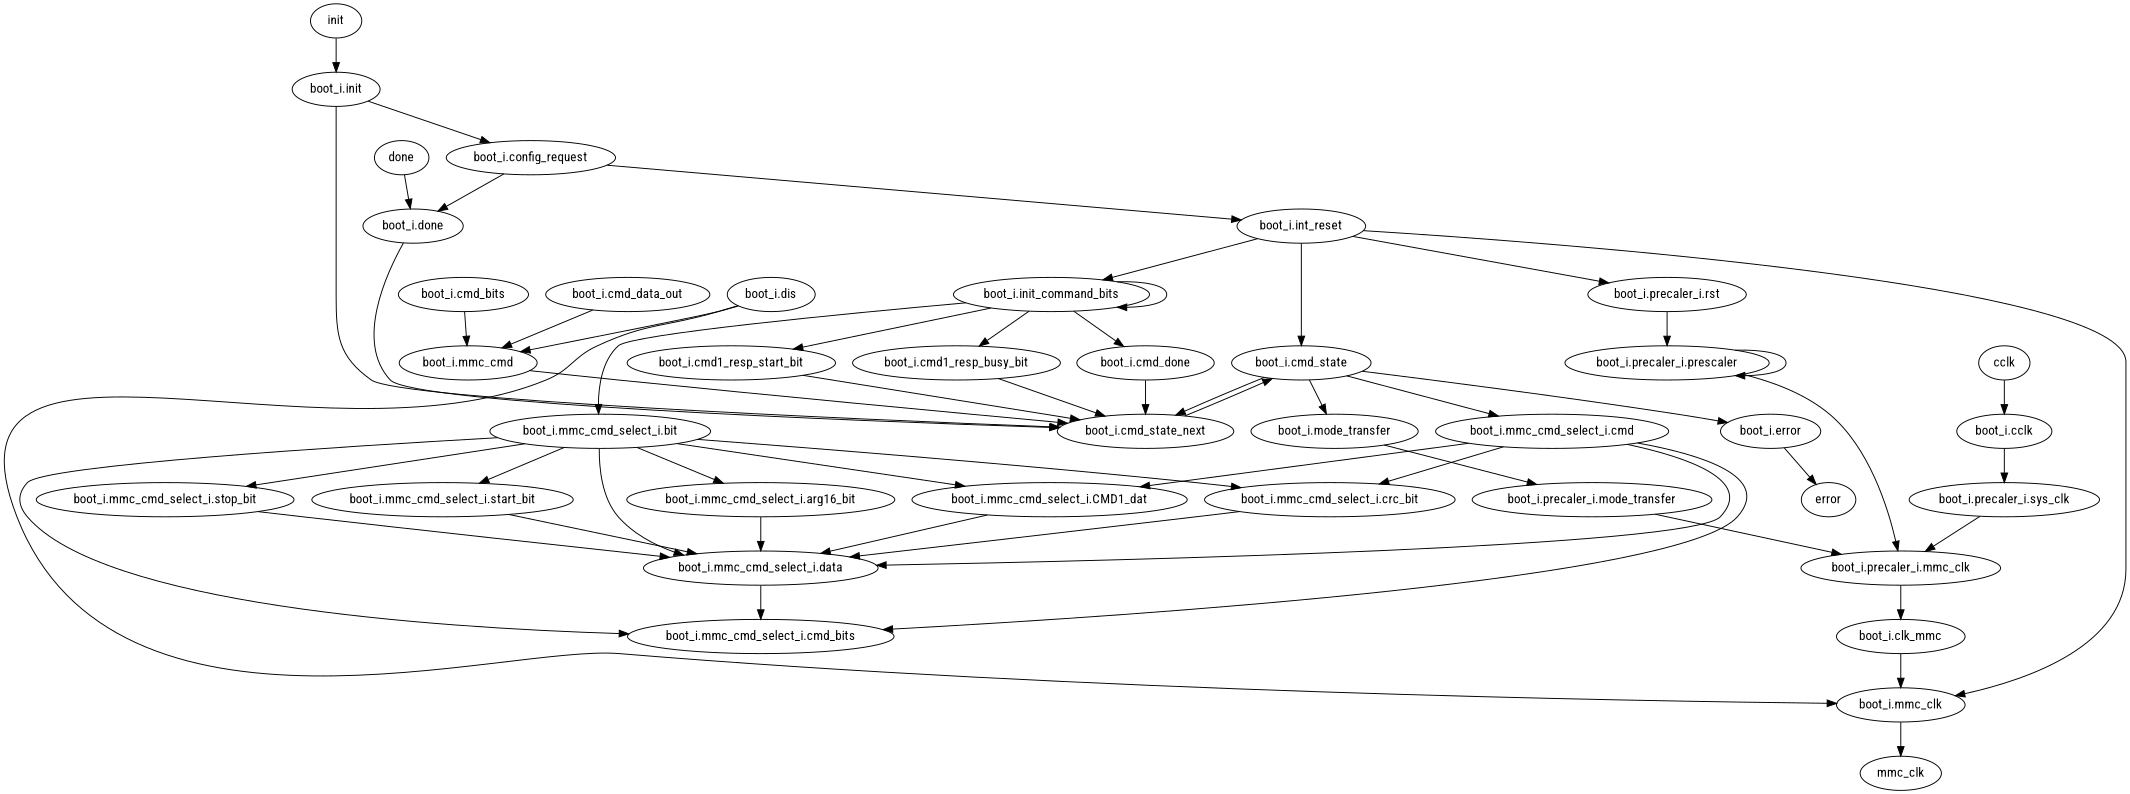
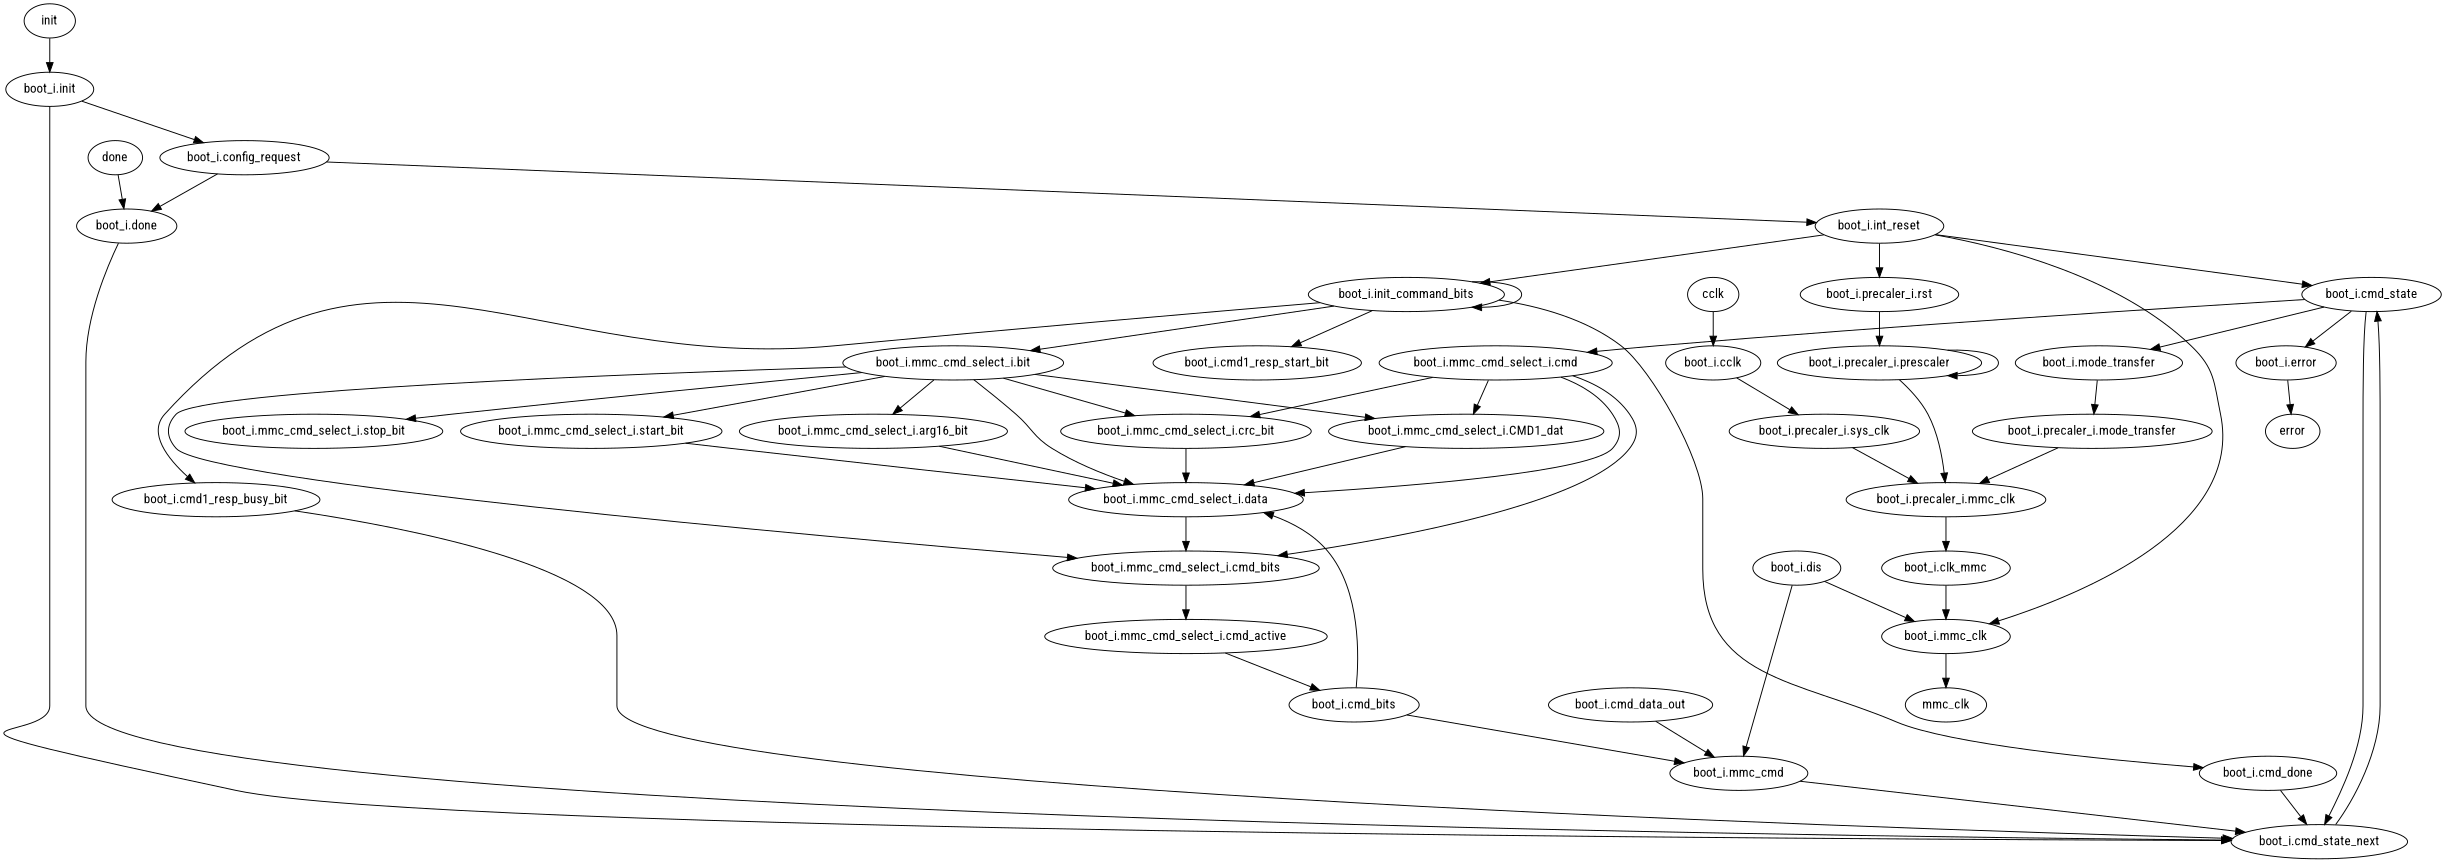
edge "boot_i.cmd1_resp_start_bit" -> "boot_i.cmd_state_next": removed
edge "boot_i.mmc_cmd_select_i.stop_bit" -> "boot_i.mmc_cmd_select_i.data": now "boot_i.cmd_bits" -> "boot_i.mmc_cmd_select_i.data"
node "boot_i.mmc_cmd_select_i.cmd_active": added
